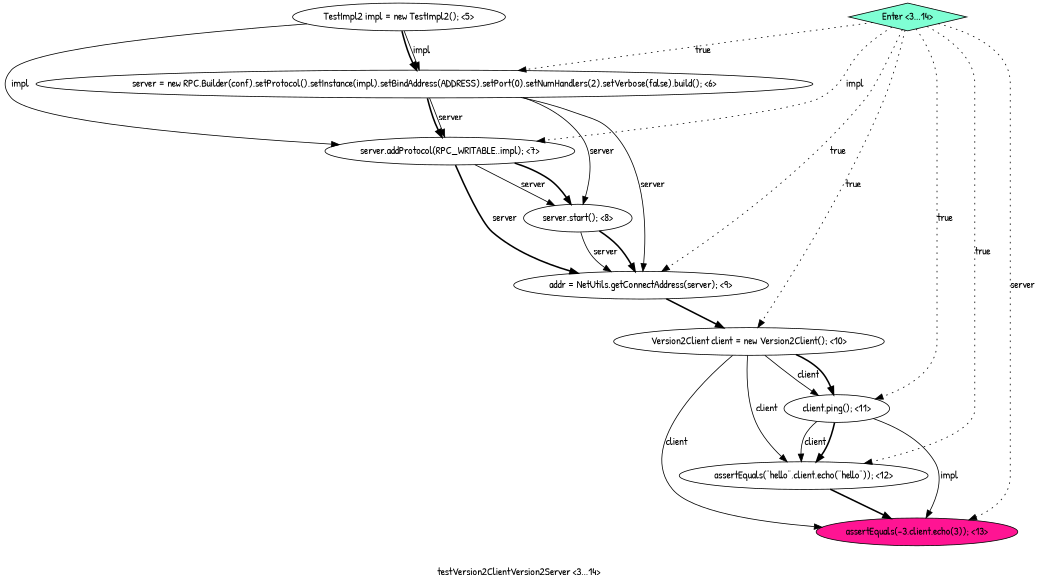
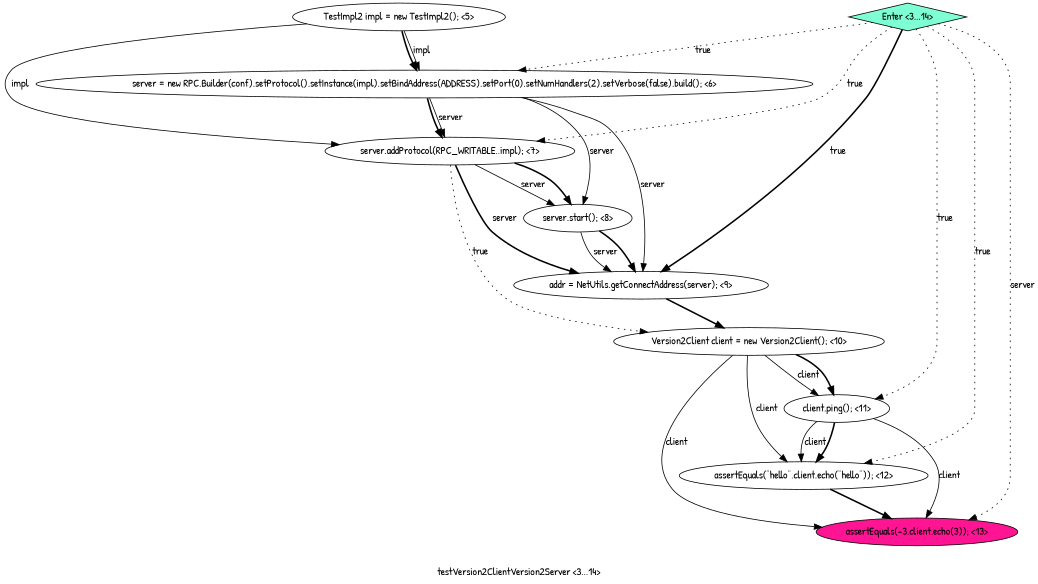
edge "Enter <3...14>" -> "server.addProtocol(RPC_WRITABLE,,impl); <7>": label "impl" -> "true"
edge "Enter <3...14>" -> "addr = NetUtils.getConnectAddress(server); <9>": style dotted -> bold
edge "Enter <3...14>" -> "Version2Client client = new Version2Client(); <10>": now "server.addProtocol(RPC_WRITABLE,,impl); <7>" -> "Version2Client client = new Version2Client(); <10>"
edge "client.ping(); <11>" -> "assertEquals(-3,client.echo(3)); <13>": label "impl" -> "client"
